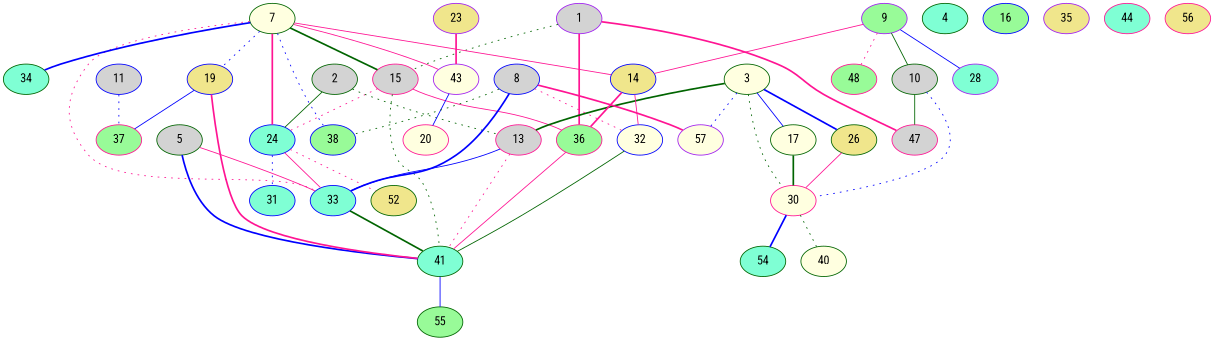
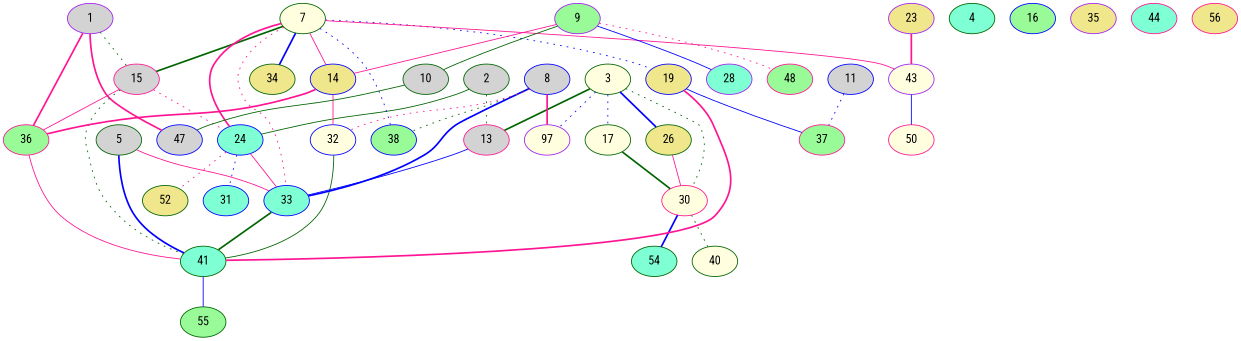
node "34": fillcolor aquamarine -> khaki
edge "3" -- "17": style solid -> dotted
node "20": label "20" -> "50"
node "57": label "57" -> "97"
node "47": color deeppink -> blue
edge "10" -- "30": removed
edge "13" -- "41": removed
